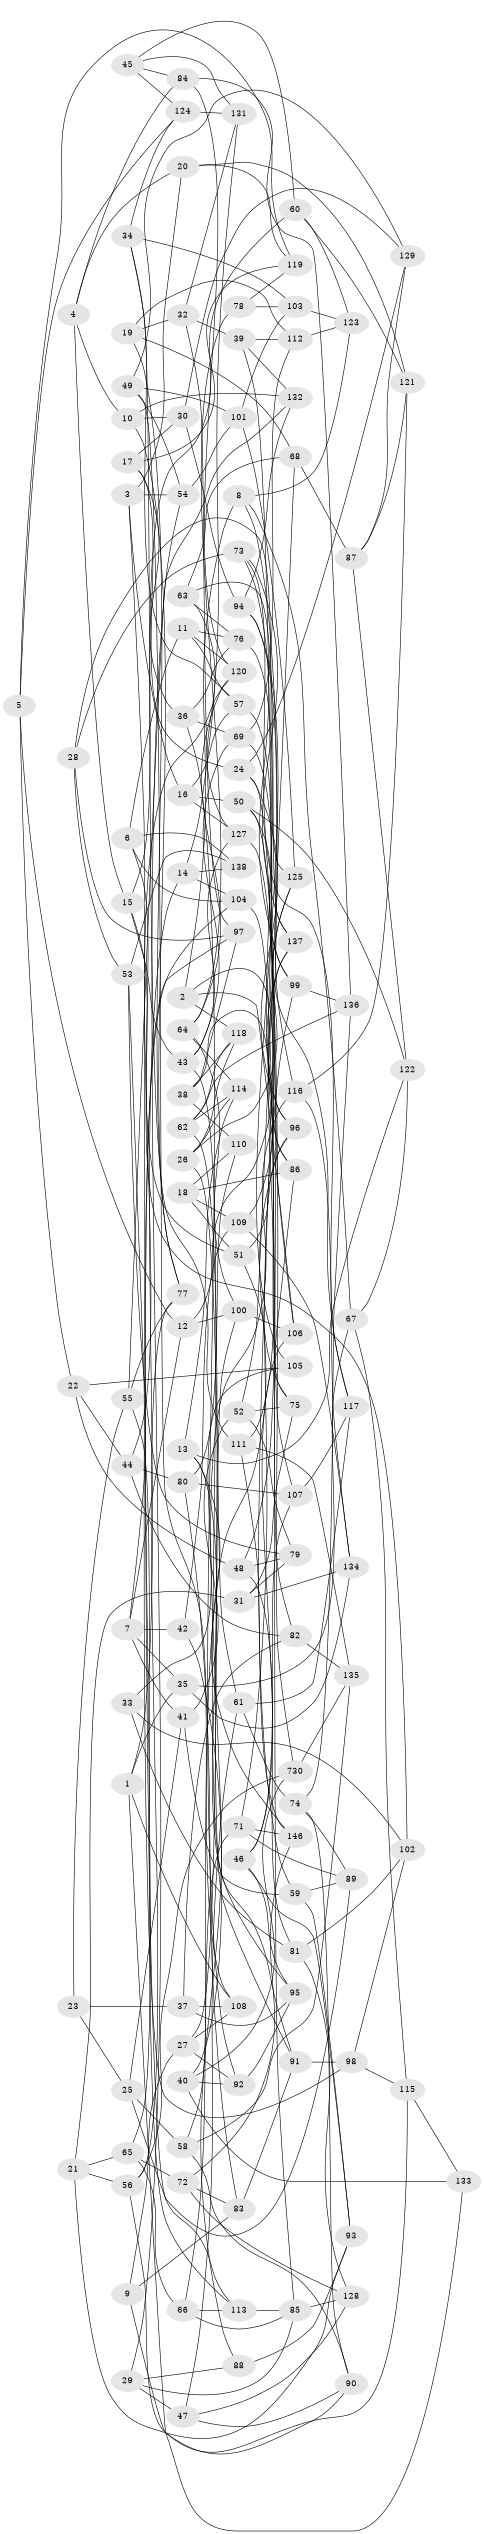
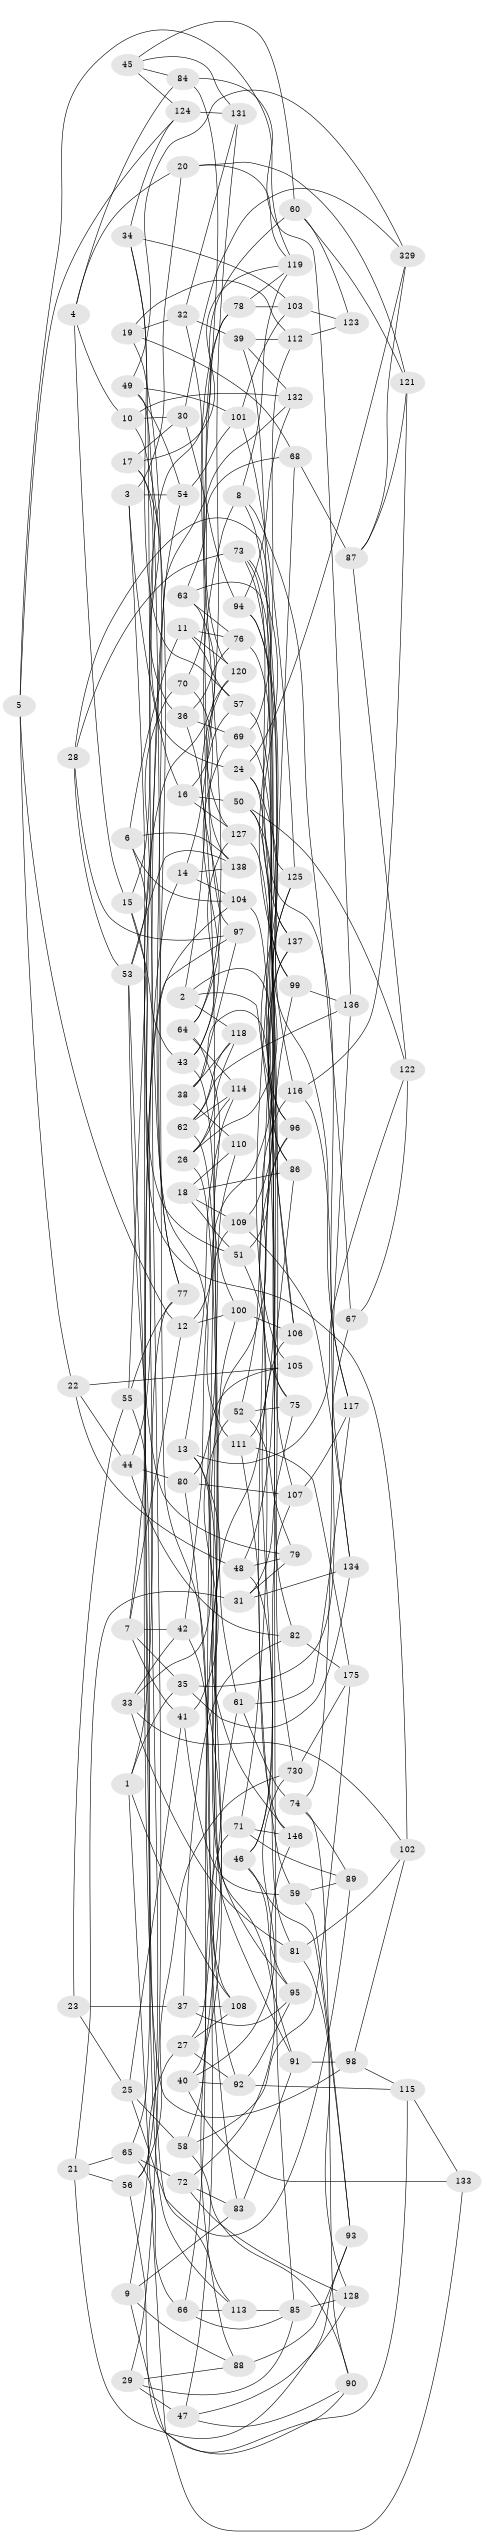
node "129": label "129" -> "329"
edge "123" -- "8": now "119" -- "8"
node "70": added
edge "42" -- "33": added
node "135": label "135" -> "175"
edge "67" -- "115": now "92" -- "115"
edge "9" -- "88": added
